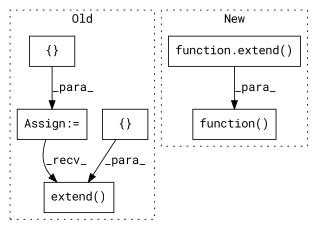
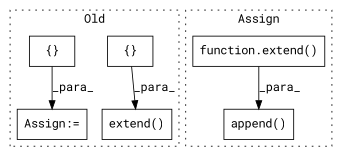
cluster "New": label "New" -> "Assign"
node "function()": label "function()" -> "append()"
edge "Assign:=" -> "extend()": removed, label "_recv_"
